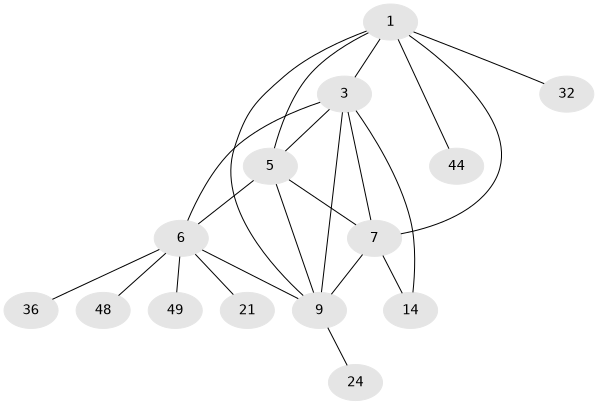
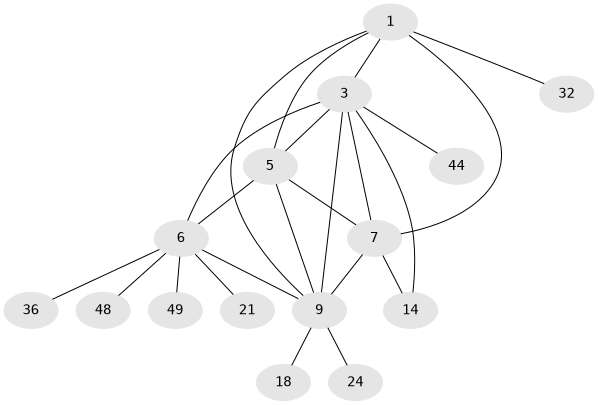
edge "1" -- "44": now "3" -- "44"
node "18": added
